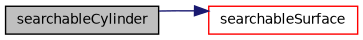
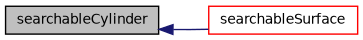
edge "searchableCylinder" -> "searchableSurface": reversed
